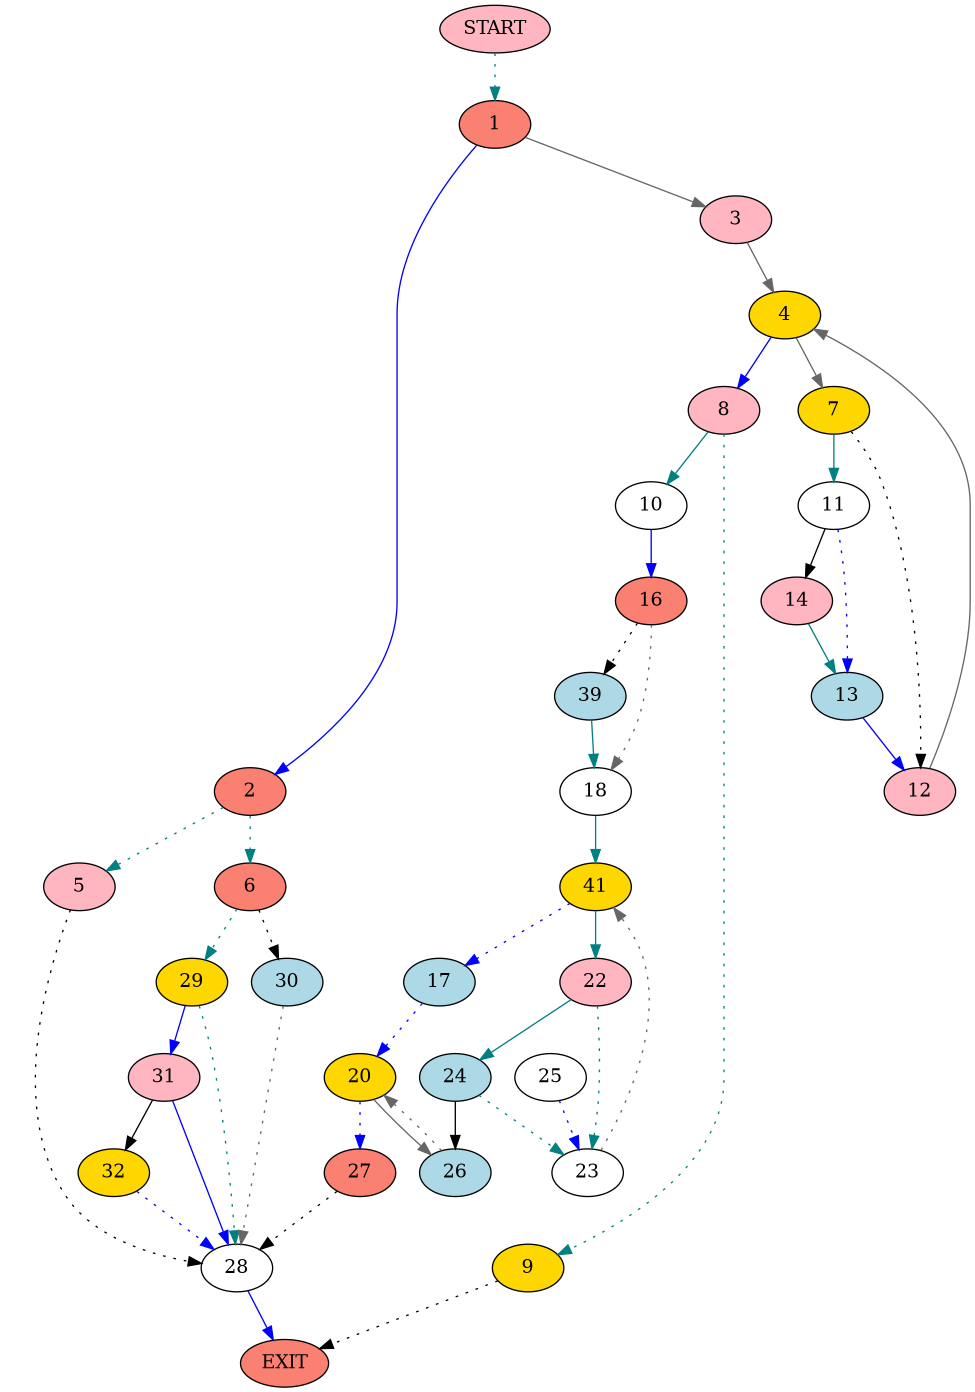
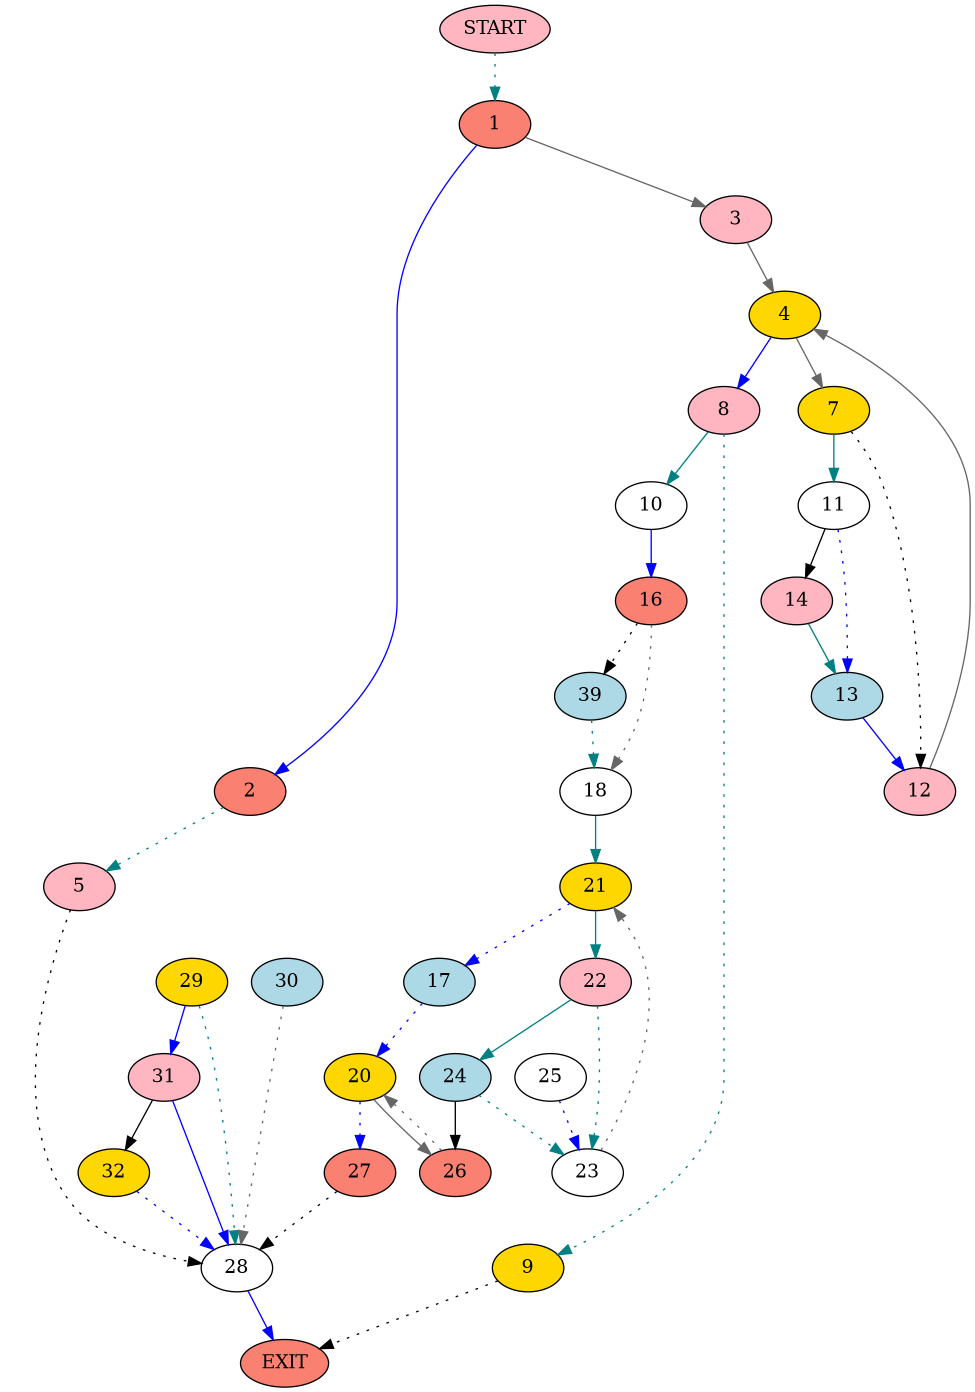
edge "39" -> "18": style solid -> dotted
node "6": removed
node "41": label "41" -> "21"
node "26": fillcolor lightblue -> salmon
